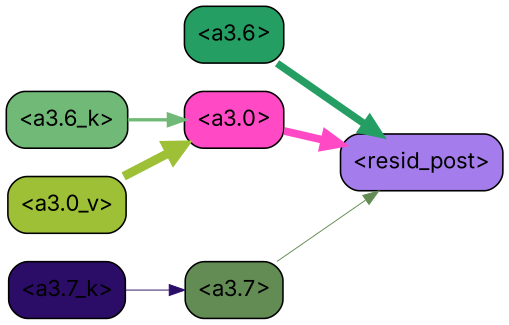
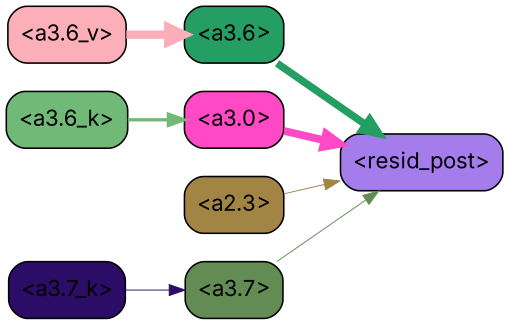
node "<a3.6_v>": added
node "<a3.0_v>": removed
node "<a2.3>": added
